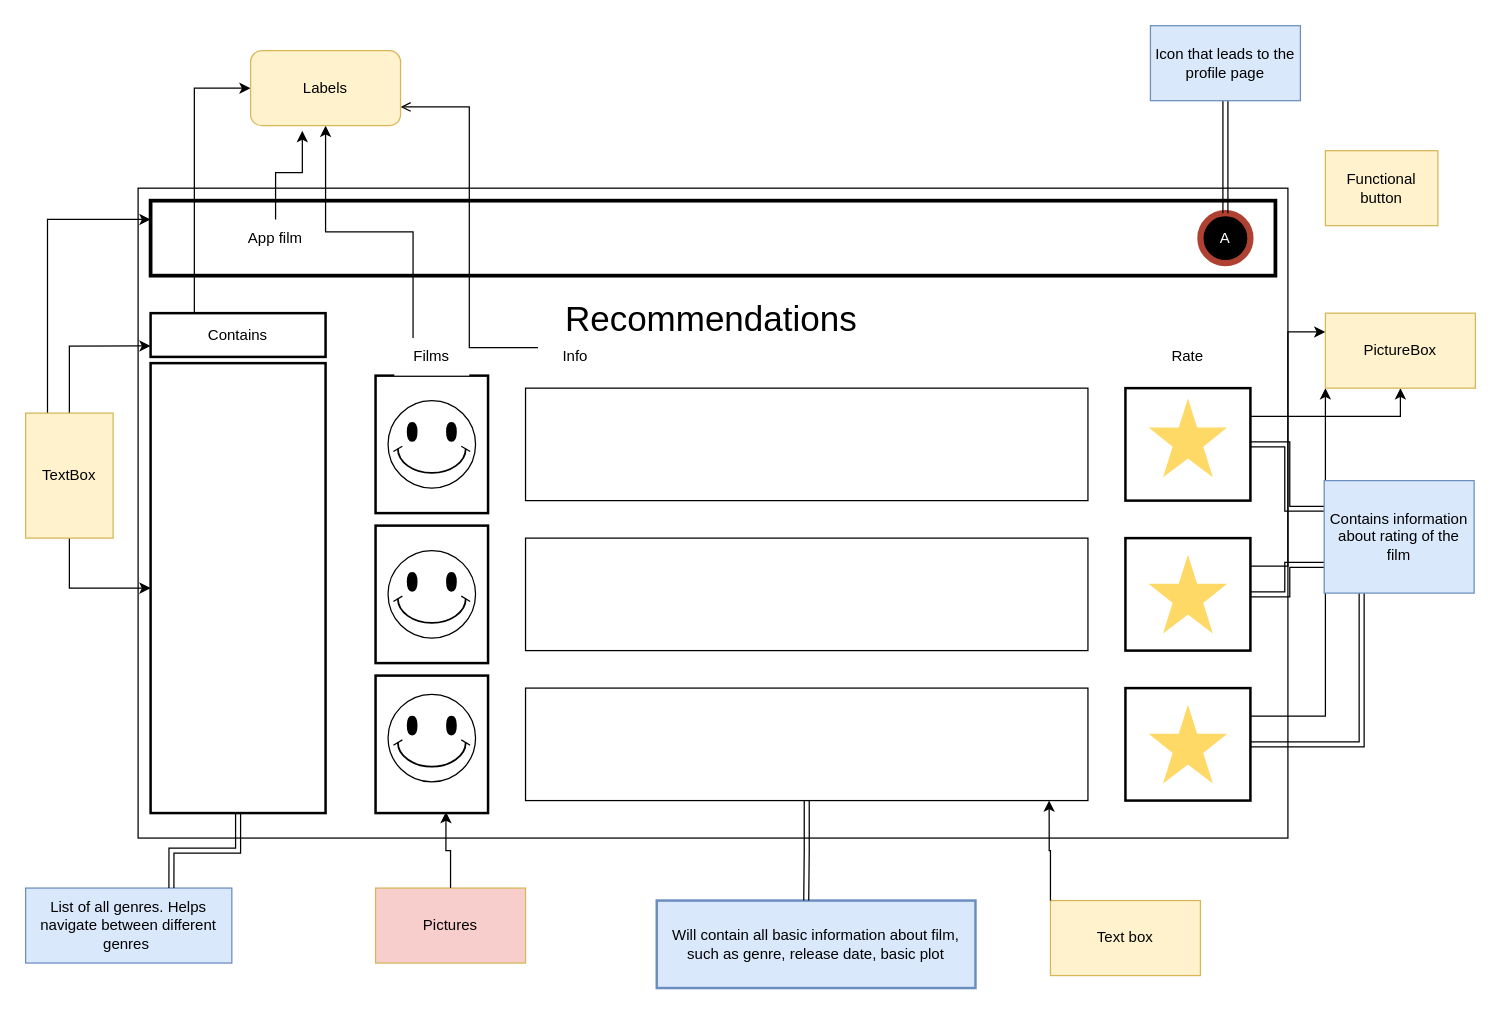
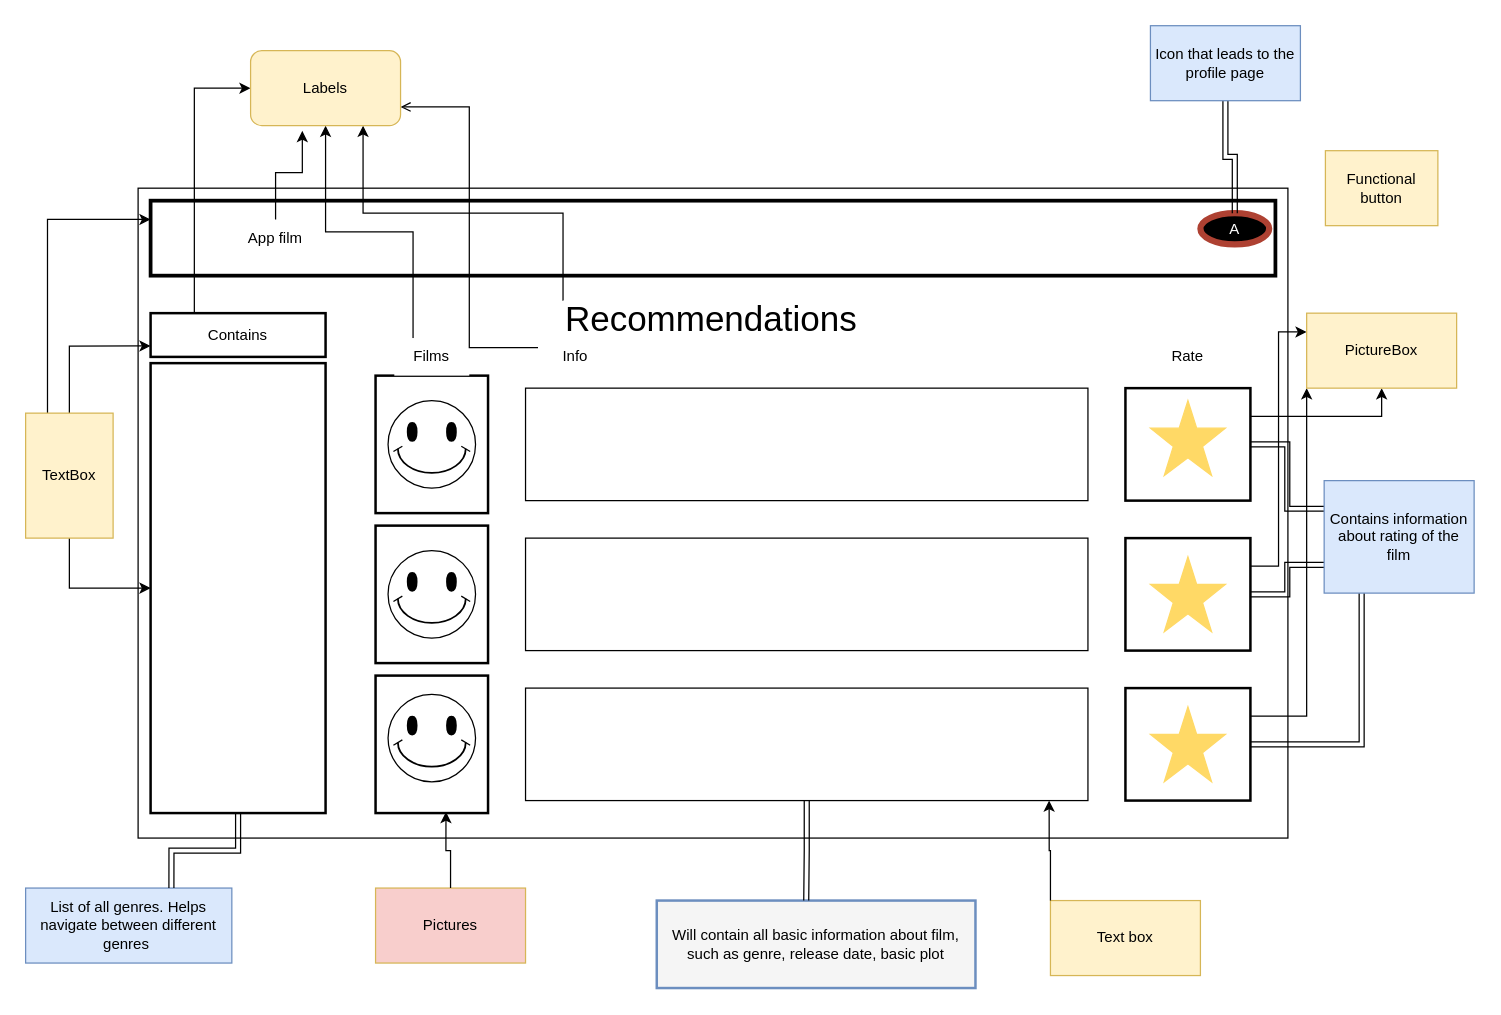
edge "Recommendations" -> "Labels": added
node "А": size 50x50 -> 69x31
node "PictureBox": moved (1401, 351) -> (1382, 351)
node "Will contain all basic information about film, such as genre, release date, basic plot": fillcolor #dae8fc -> #f5f5f5
